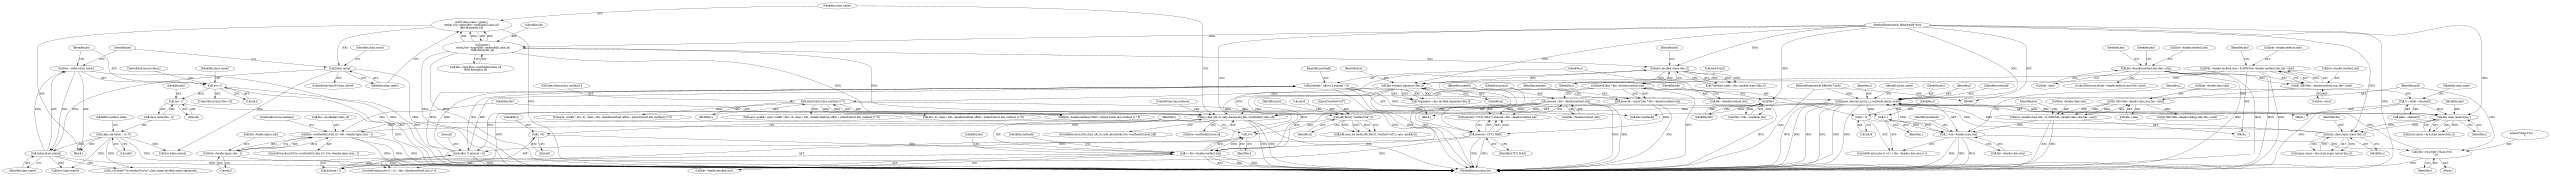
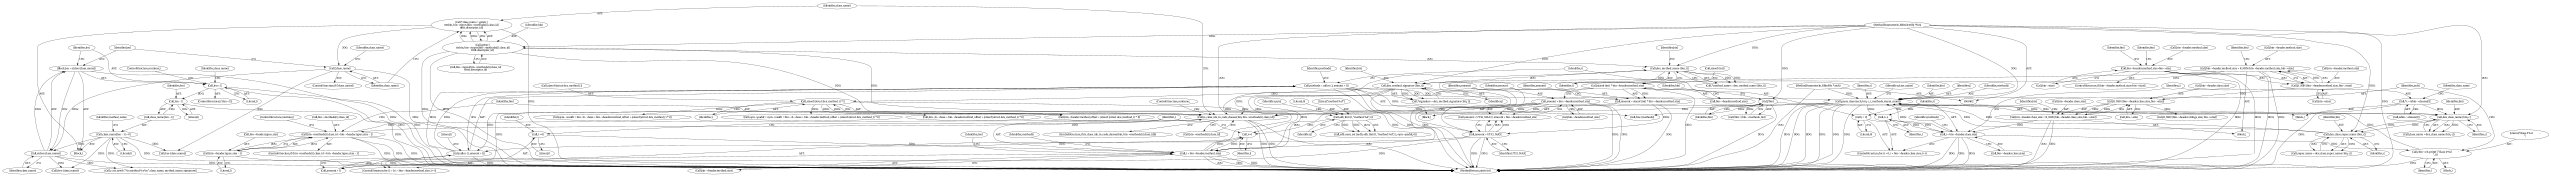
node "(Call,len = strlen (class_name))": label "(Call,len = strlen (class_name))" -> "(Block,len = strlen (class_name))"
edge "(Call,bin->header.method_size>bin->size)" -> "(ControlStructure,if (bin->header.method_size>bin->size))": label "CFG: " -> "AST: "
